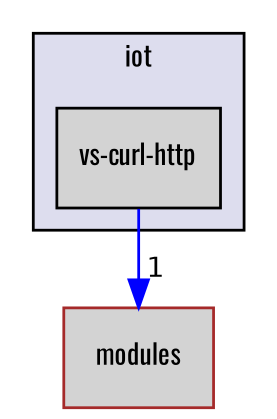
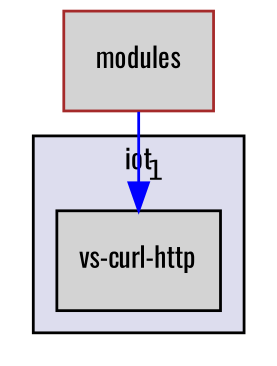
edge "vs-curl-http" -> "modules": reversed
